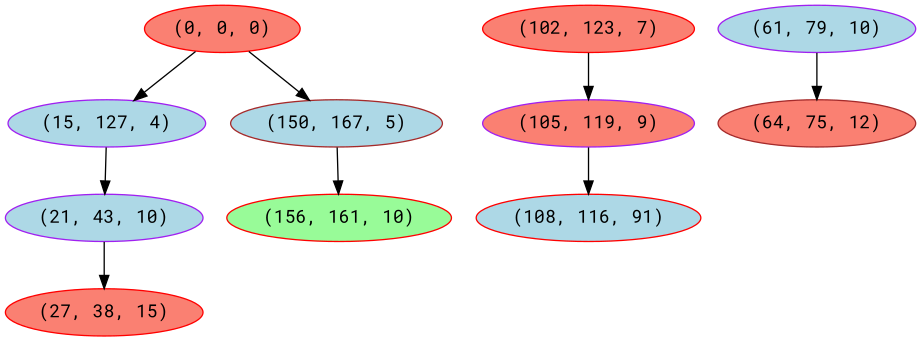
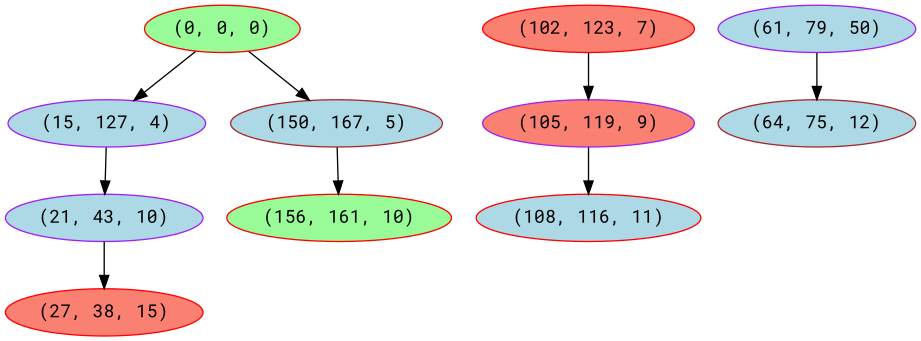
node "(0, 0, 0)": fillcolor salmon -> palegreen
node "(61, 79, 10)": label "(61, 79, 10)" -> "(61, 79, 50)"
node "(64, 75, 12)": fillcolor salmon -> lightblue
node "(108, 116, 91)": label "(108, 116, 91)" -> "(108, 116, 11)"
